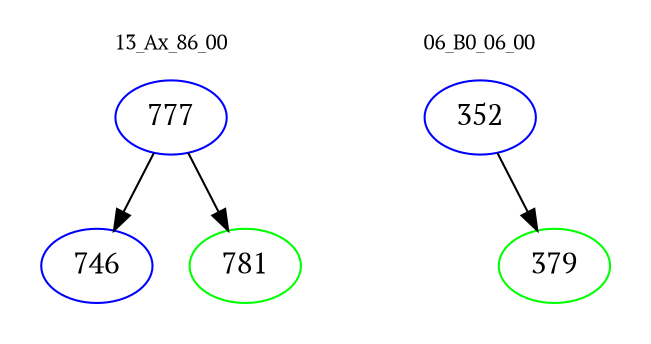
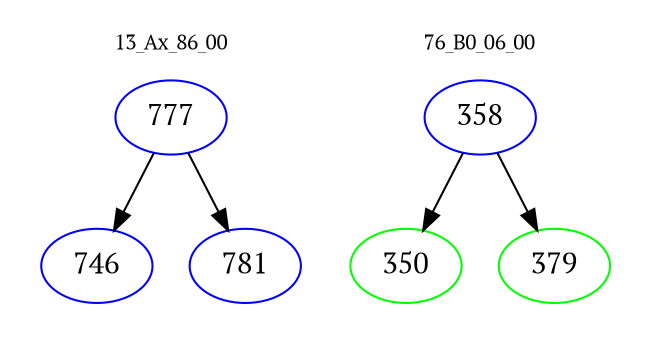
cluster "06_B0_06_00": label "06_B0_06_00" -> "76_B0_06_00"
node "352": label "352" -> "358"
node "781": color green -> blue
node "350": added
